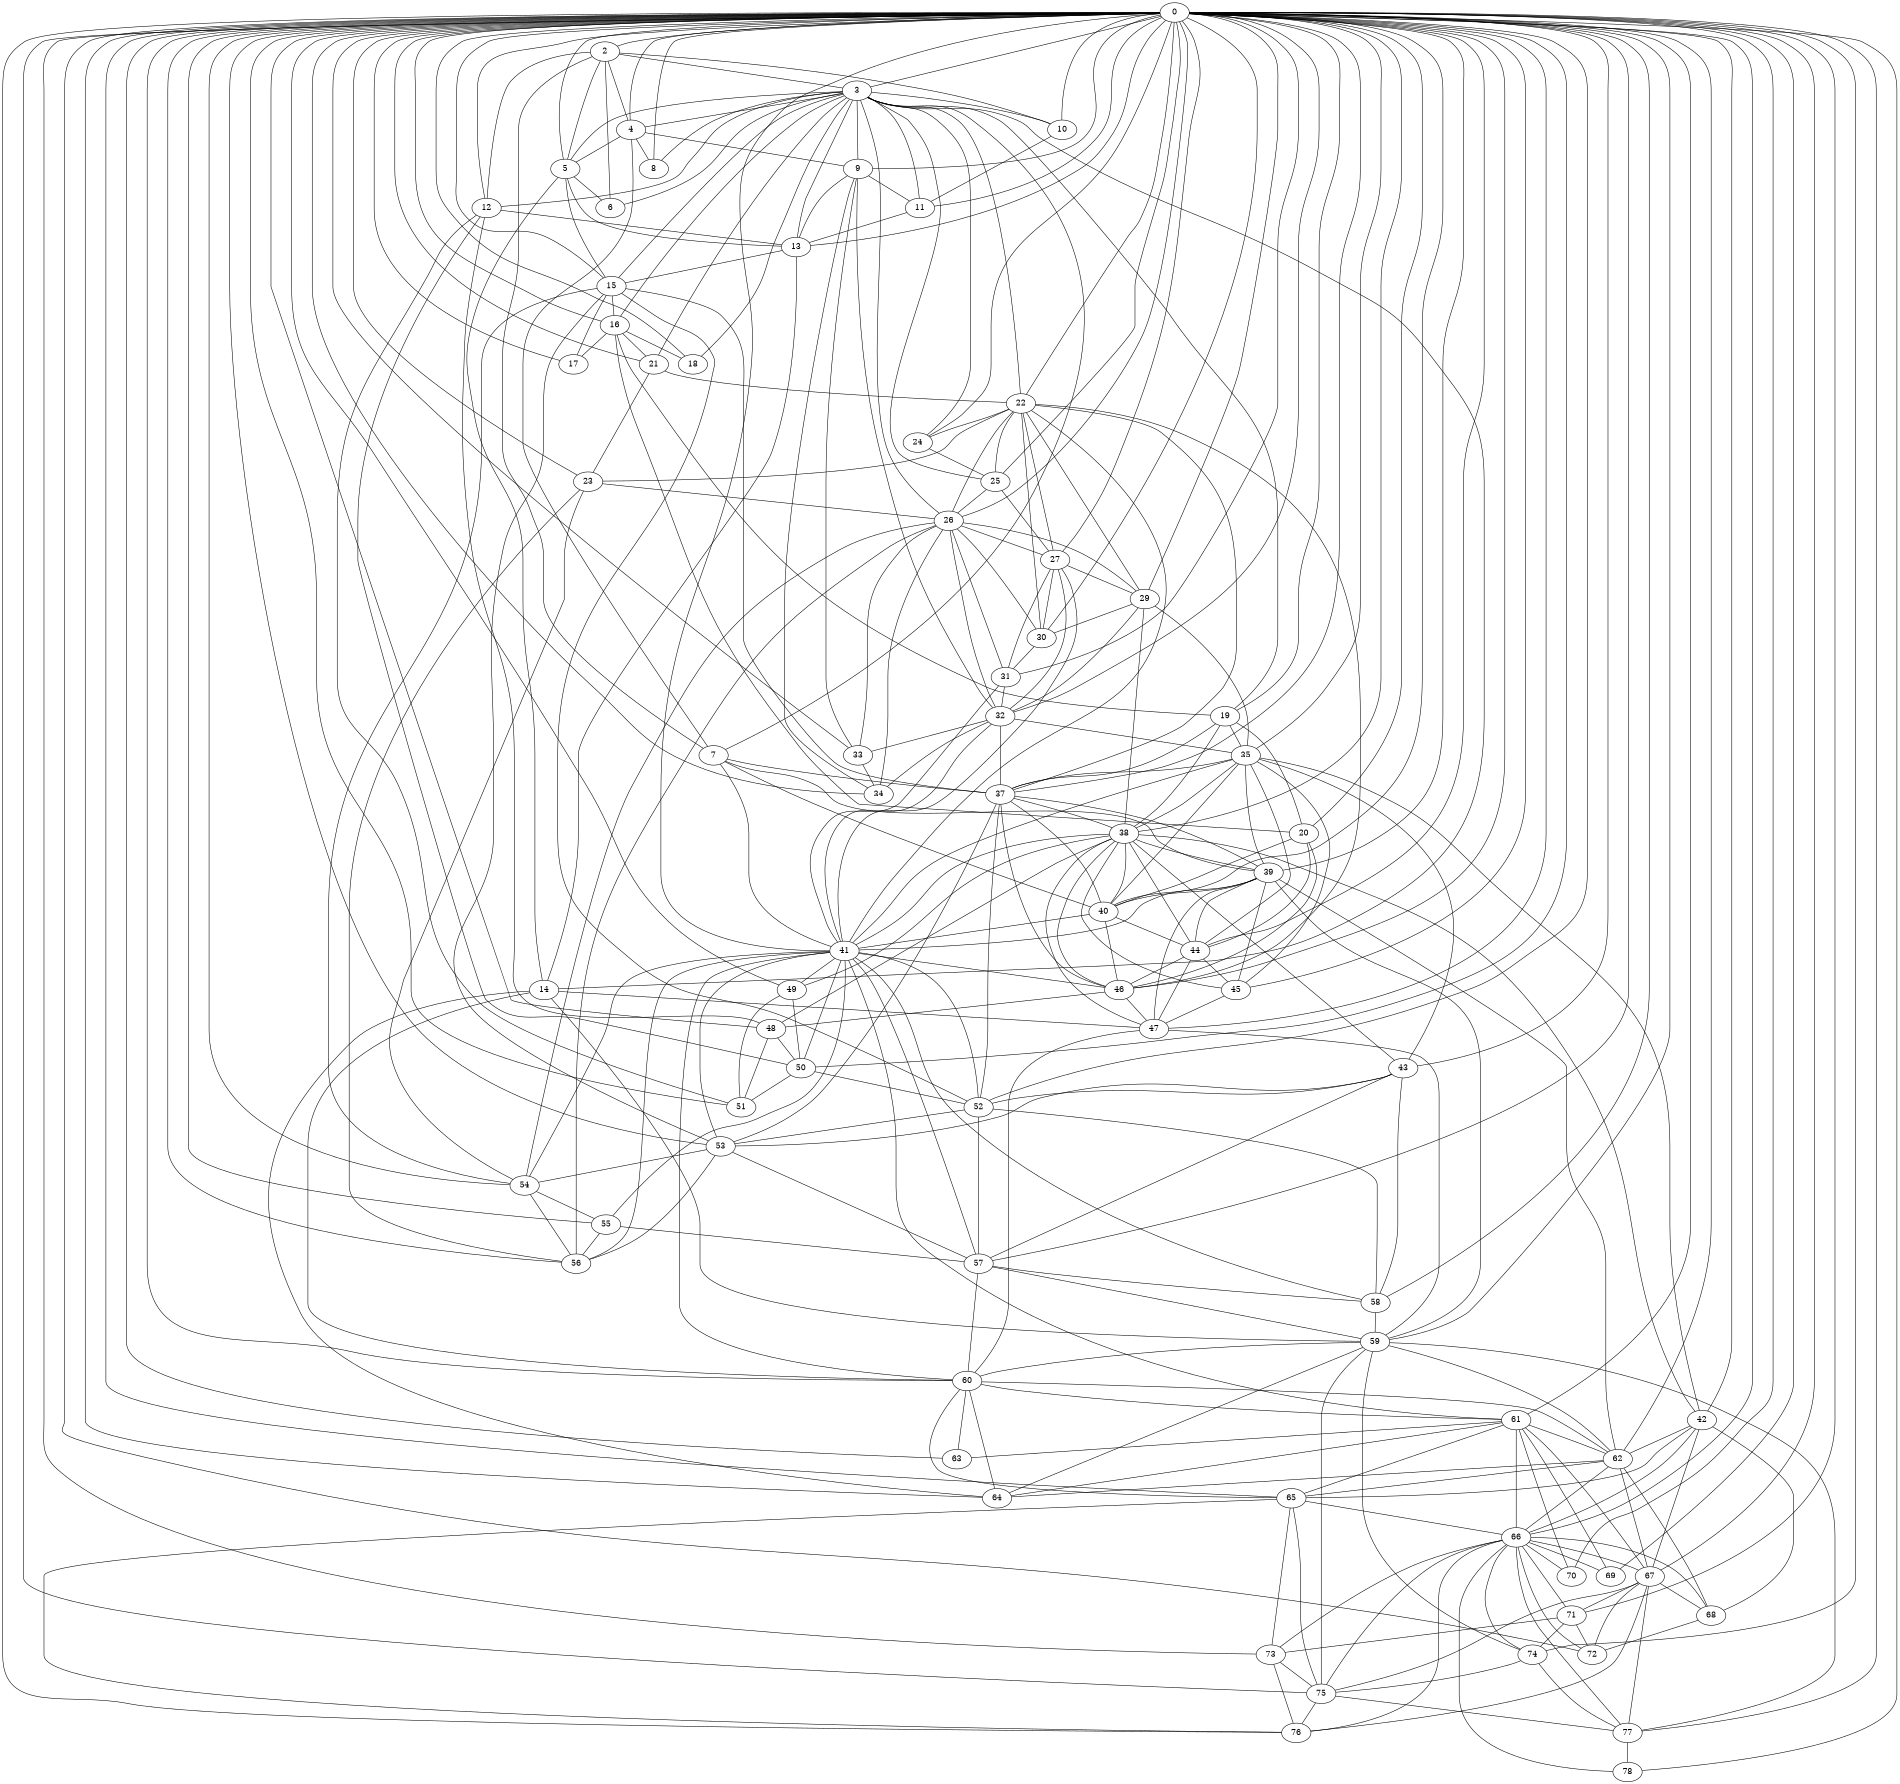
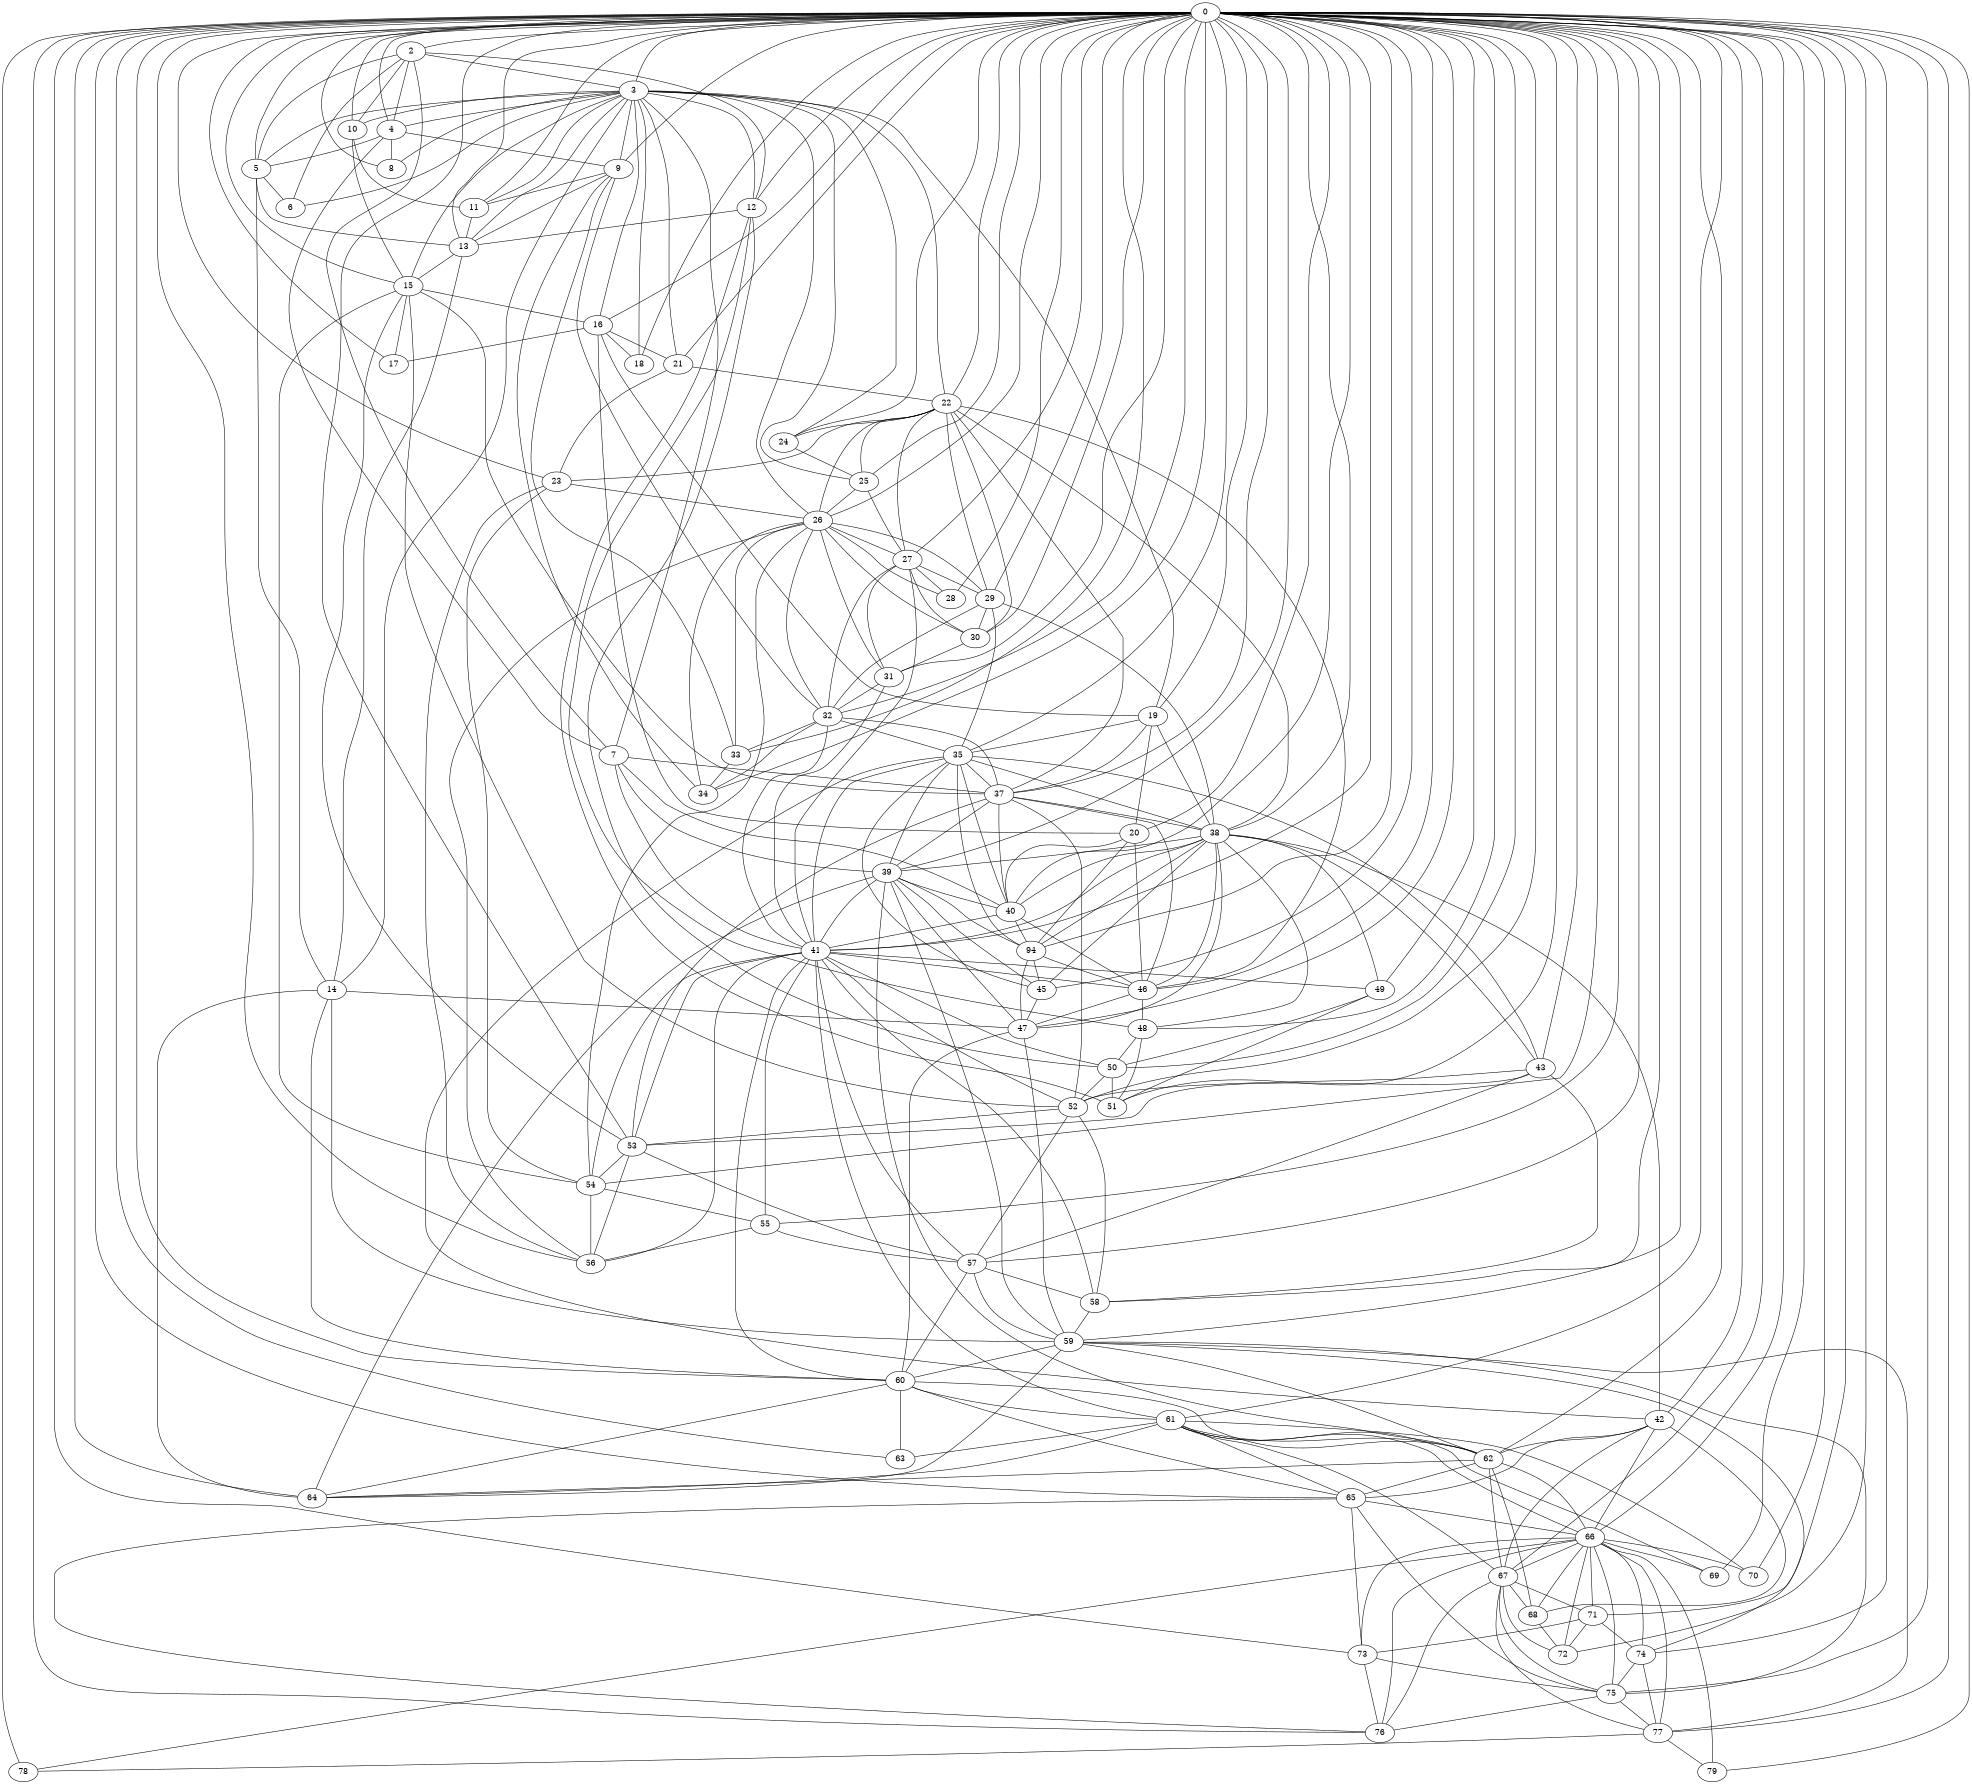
edge "5" -- "15": now "10" -- "15"
node "28": added
edge "22" -- "41": now "22" -- "38"
node "44": label "44" -> "94"
edge "39" -- "64": added
node "79": added
